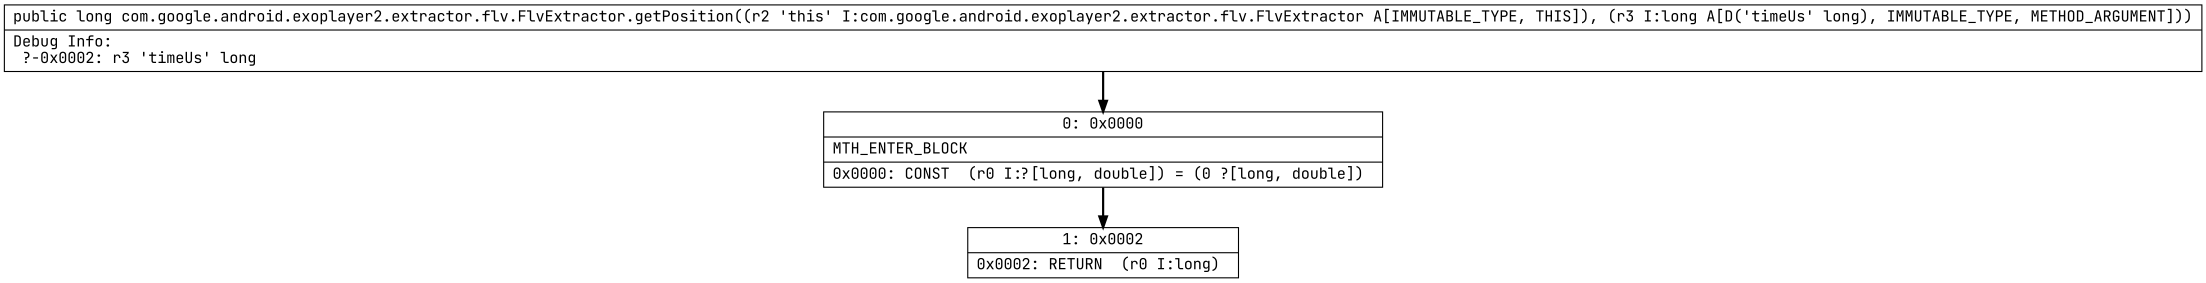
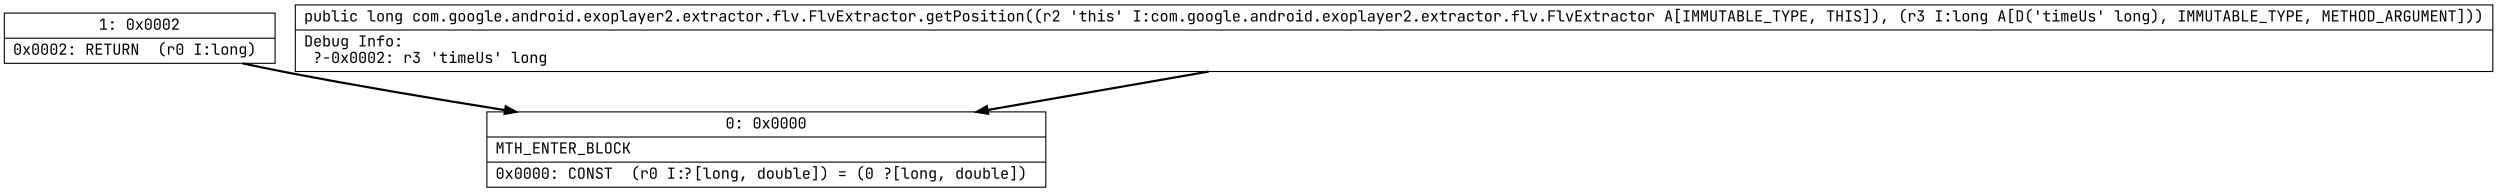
edge "0: 0x0000" -> "1: 0x0002": reversed
